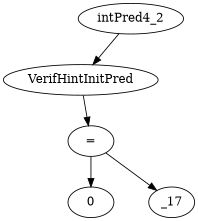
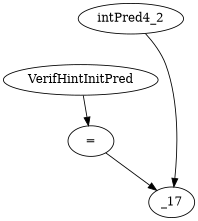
edge "intPred4_2" -> "VerifHintInitPred": now "intPred4_2" -> "_17"
node "0": removed
